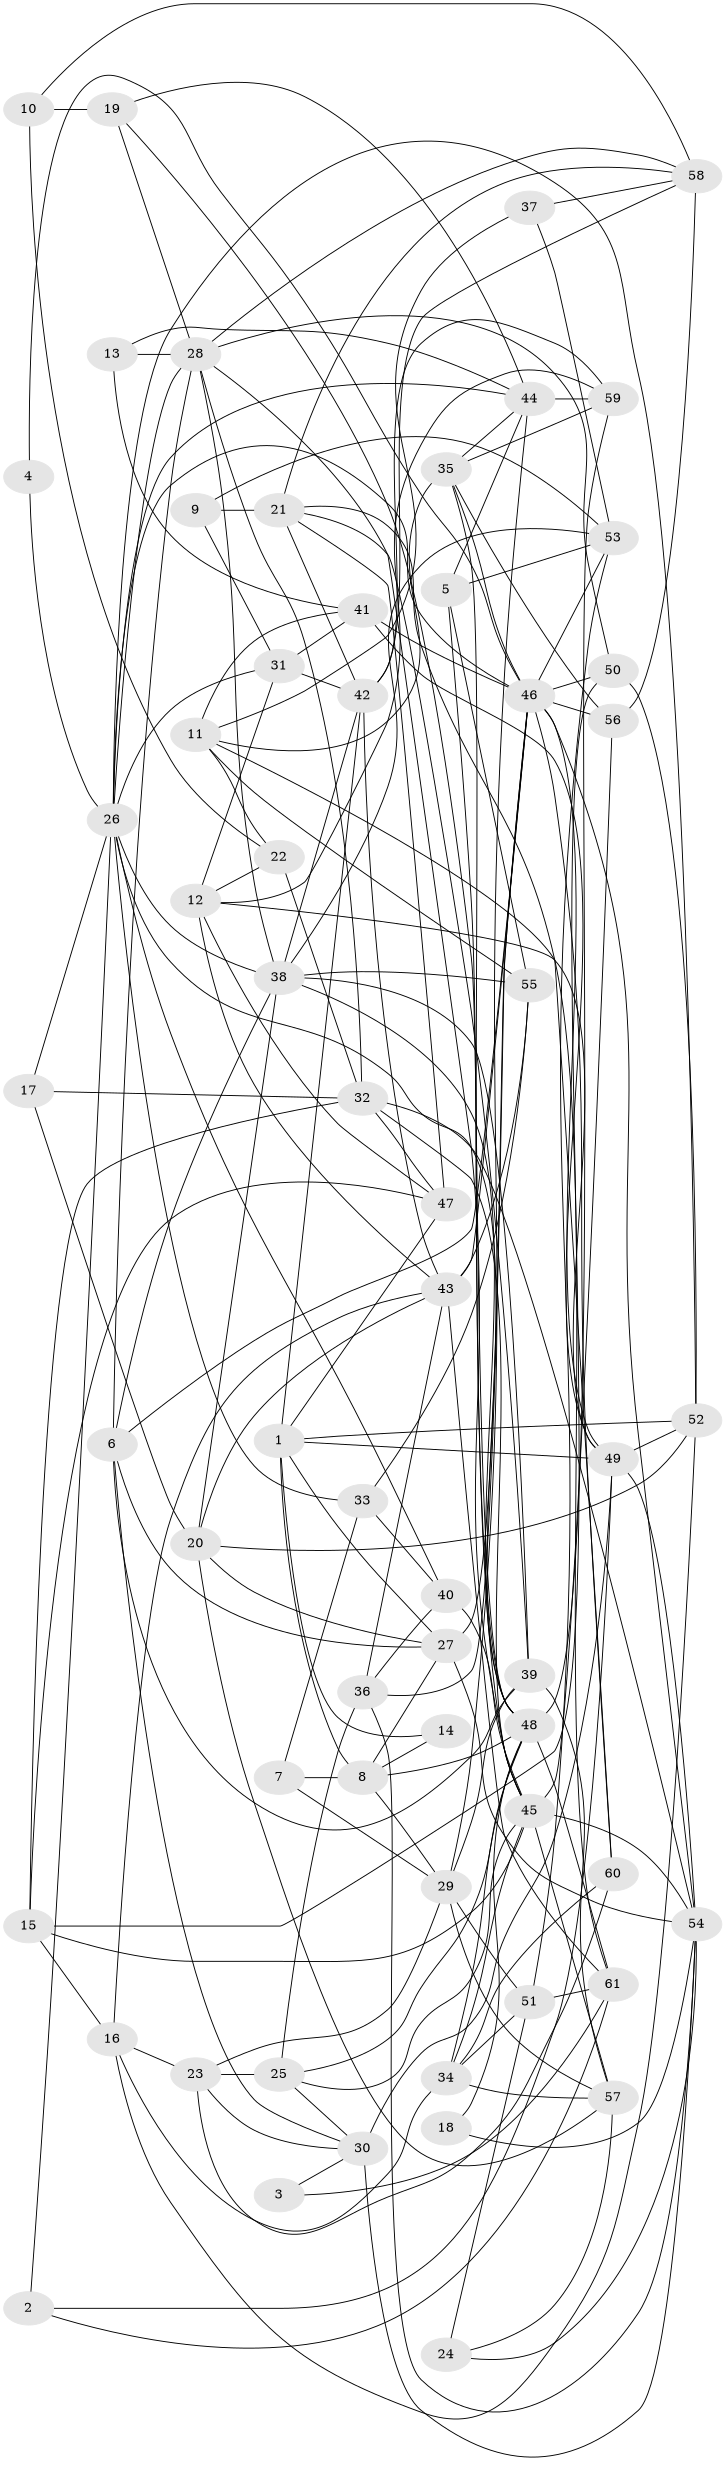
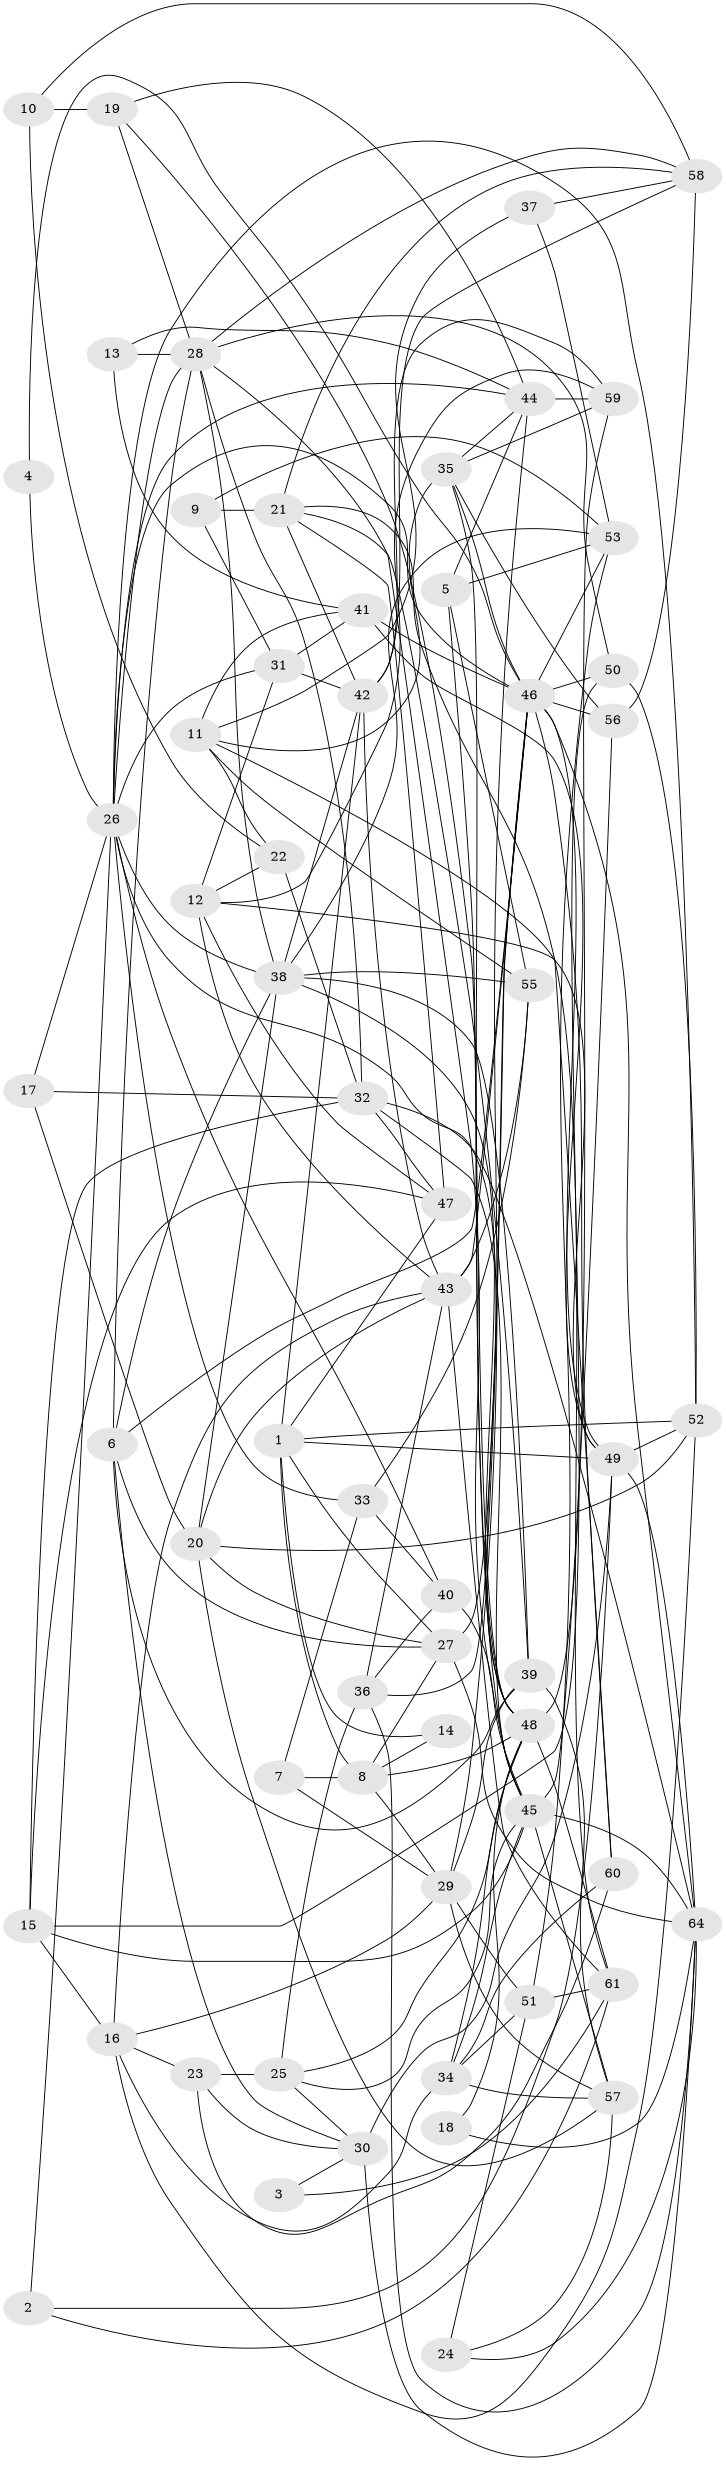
node "54": label "54" -> "64"
edge "29" -- "23": now "29" -- "16"
